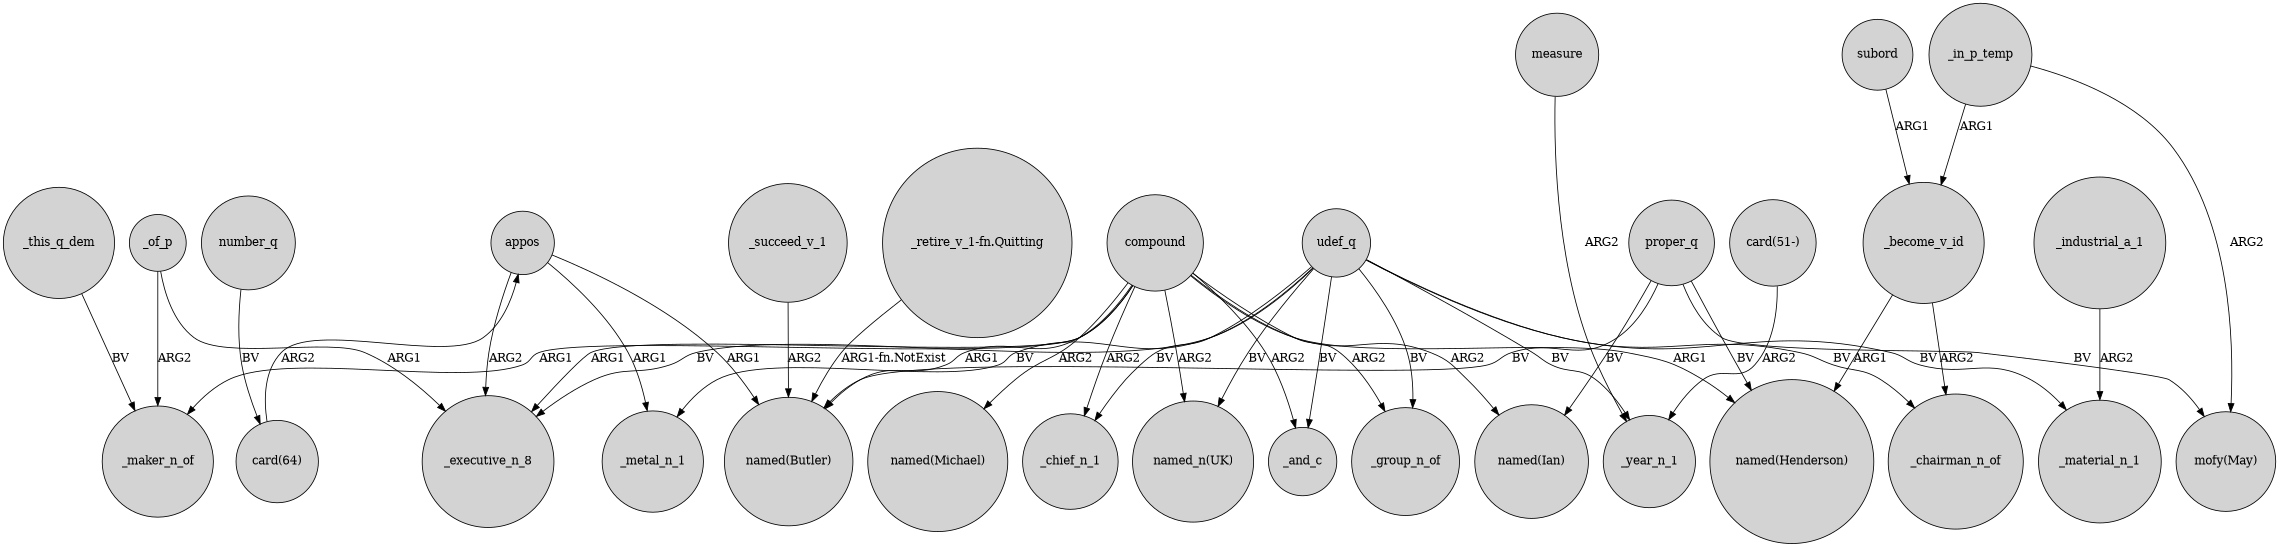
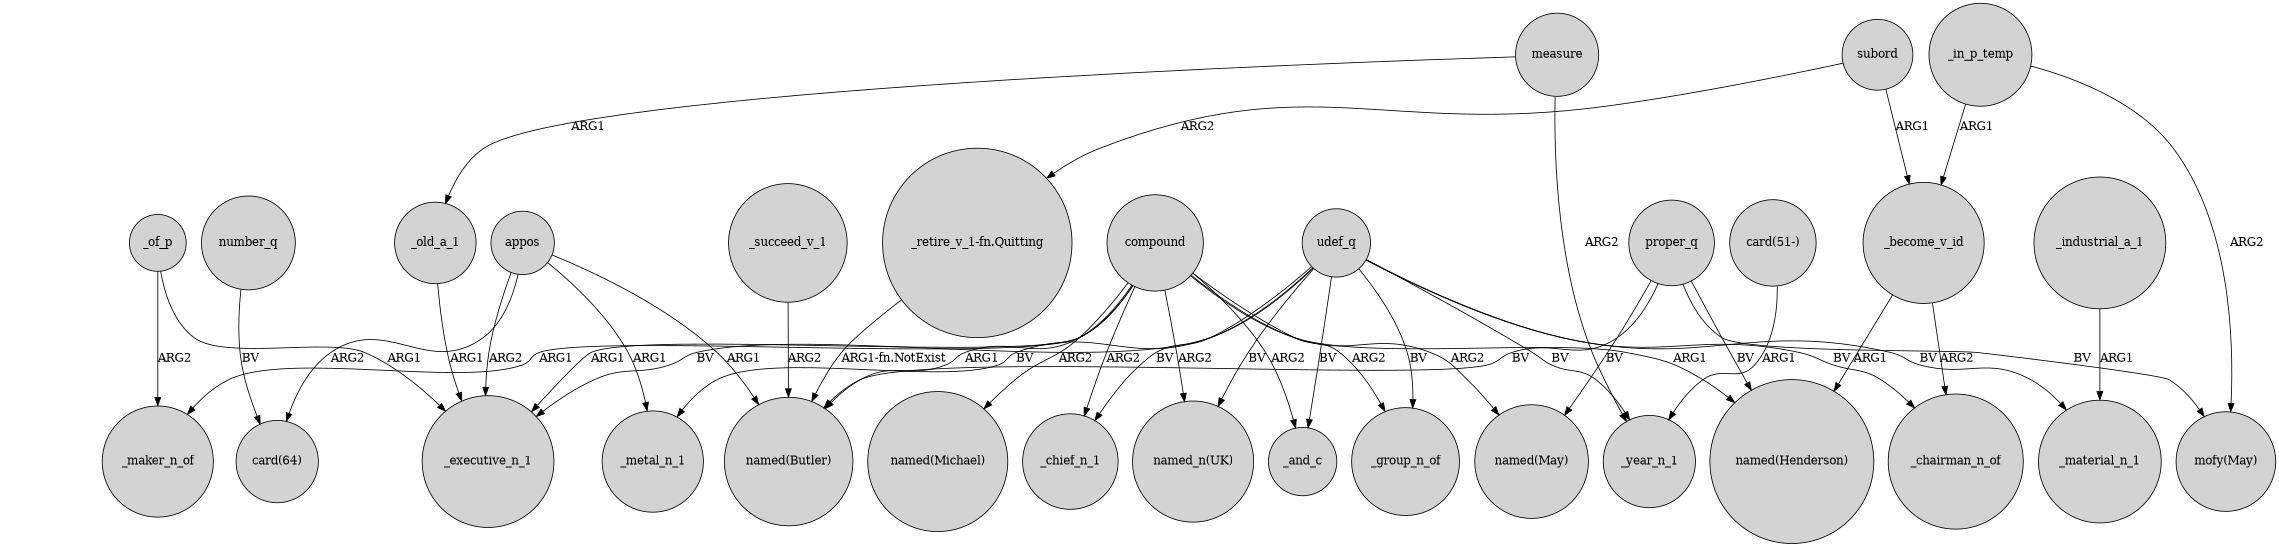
edge "subord" -> "_retire_v_1-fn.Quitting": added, label "ARG2"
node "_this_q_dem": removed
node "_old_a_1": added
edge "card(64)" -> "appos": reversed
edge "card(51-)" -> "_year_n_1": label "ARG2" -> "ARG1"
edge "_industrial_a_1" -> "_material_n_1": label "ARG2" -> "ARG1"
node "_executive_n_8": label "_executive_n_8" -> "_executive_n_1"
node "named(Ian)": label "named(Ian)" -> "named(May)"
